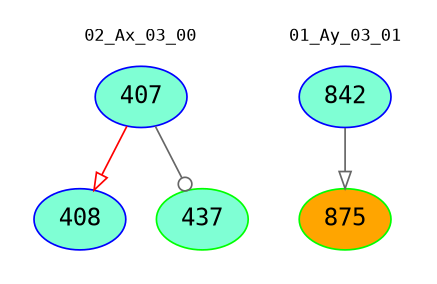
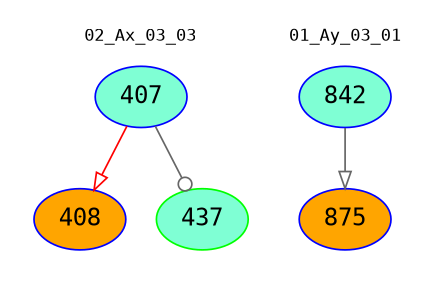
cluster "02_Ax_03_00": label "02_Ax_03_00" -> "02_Ax_03_03"
node "408": fillcolor aquamarine -> orange
node "875": color green -> blue
